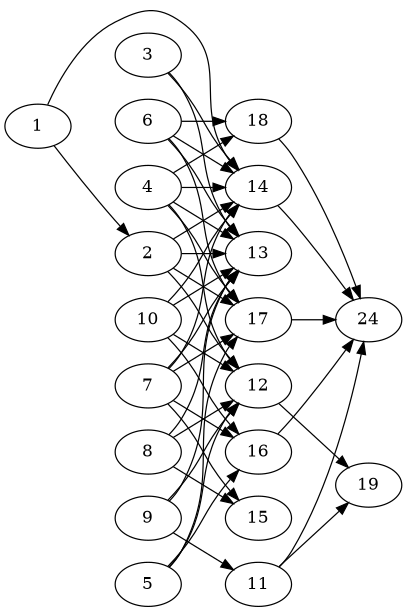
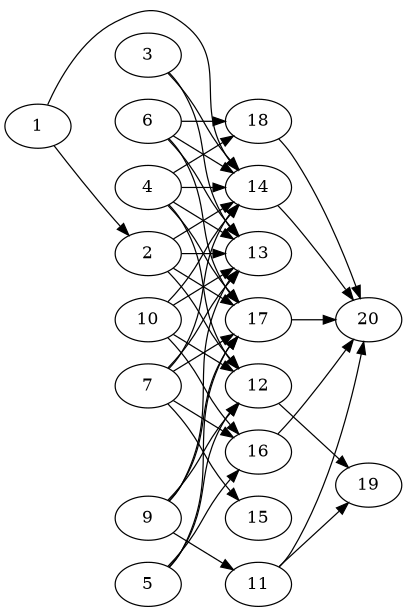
node "24": label "24" -> "20"
edge "9" -> "17": added
node "8": removed
